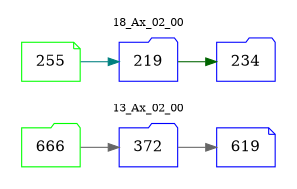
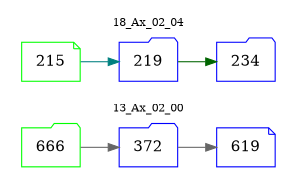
cluster "18_Ax_02_00": label "18_Ax_02_00" -> "18_Ax_02_04"
node "255": label "255" -> "215"
